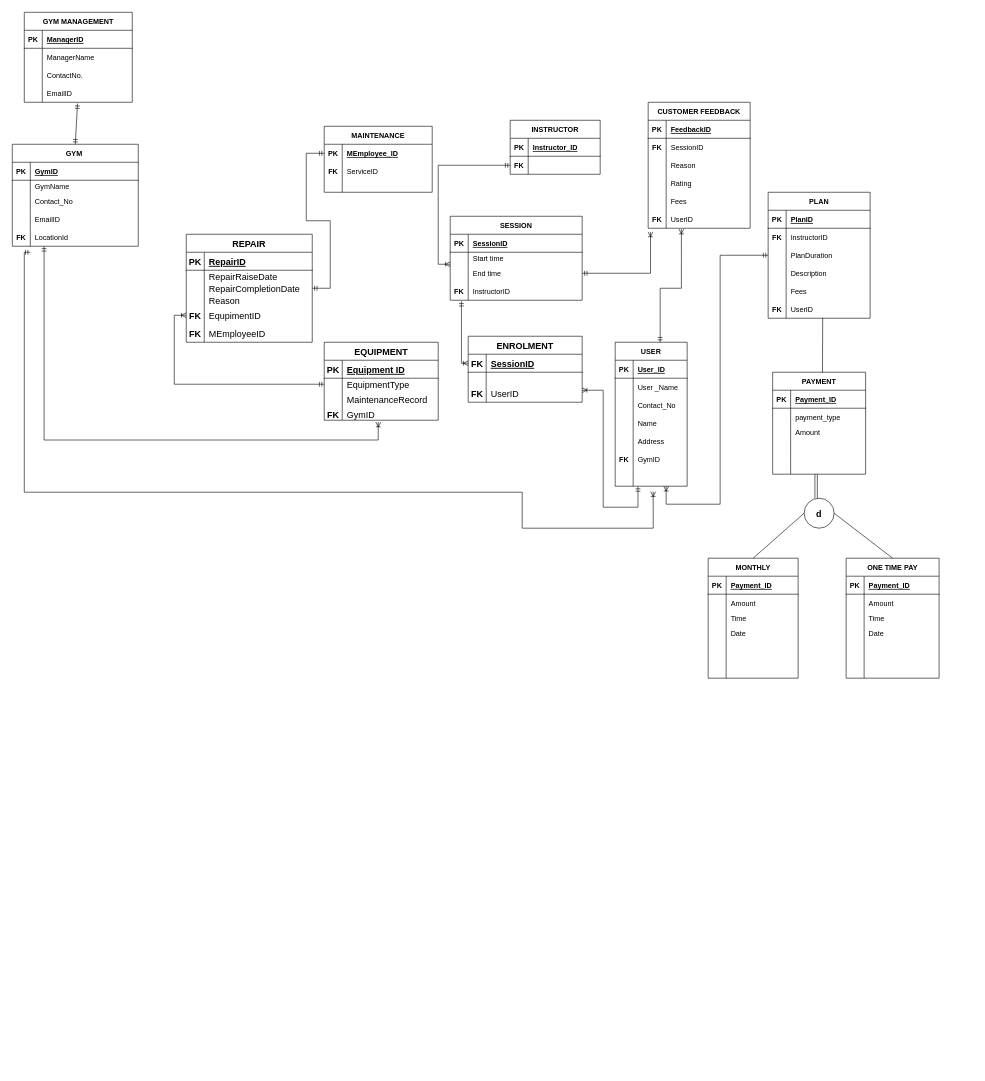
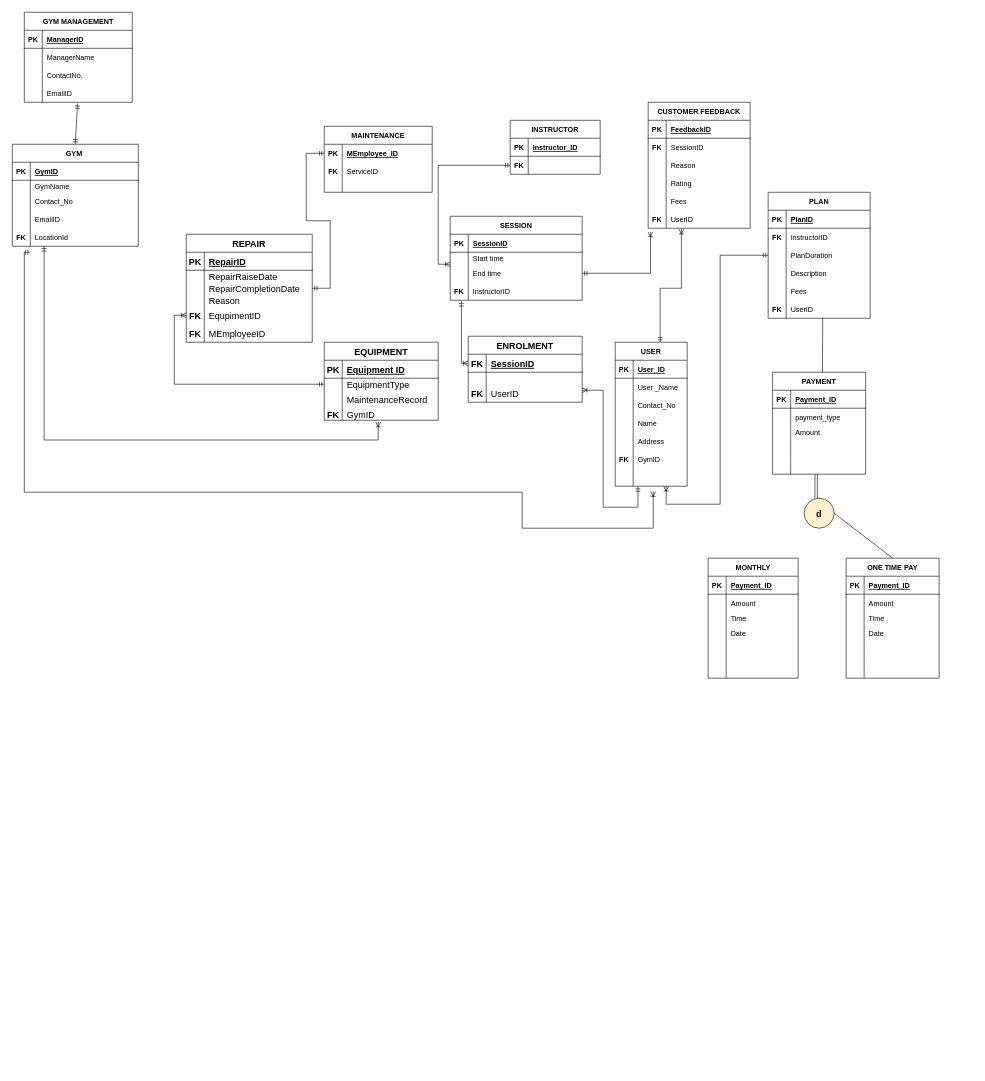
node "d": fillcolor #ffffff -> #fff2cc
edge "d" -- "MONTHLY": removed
